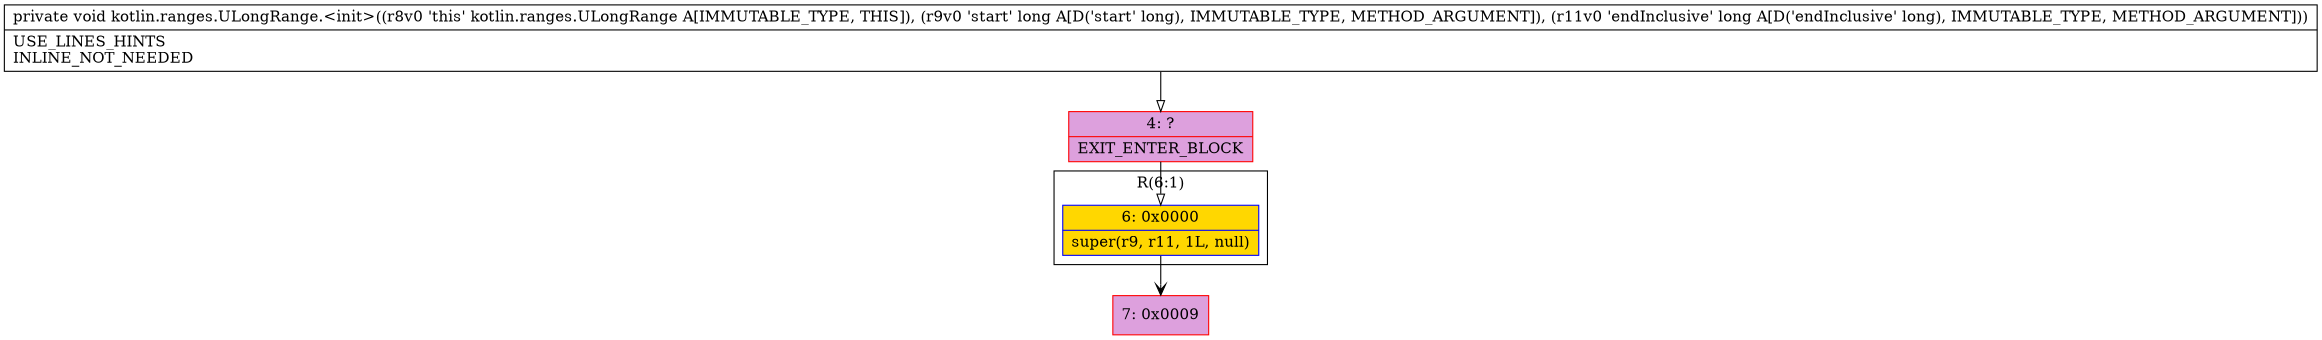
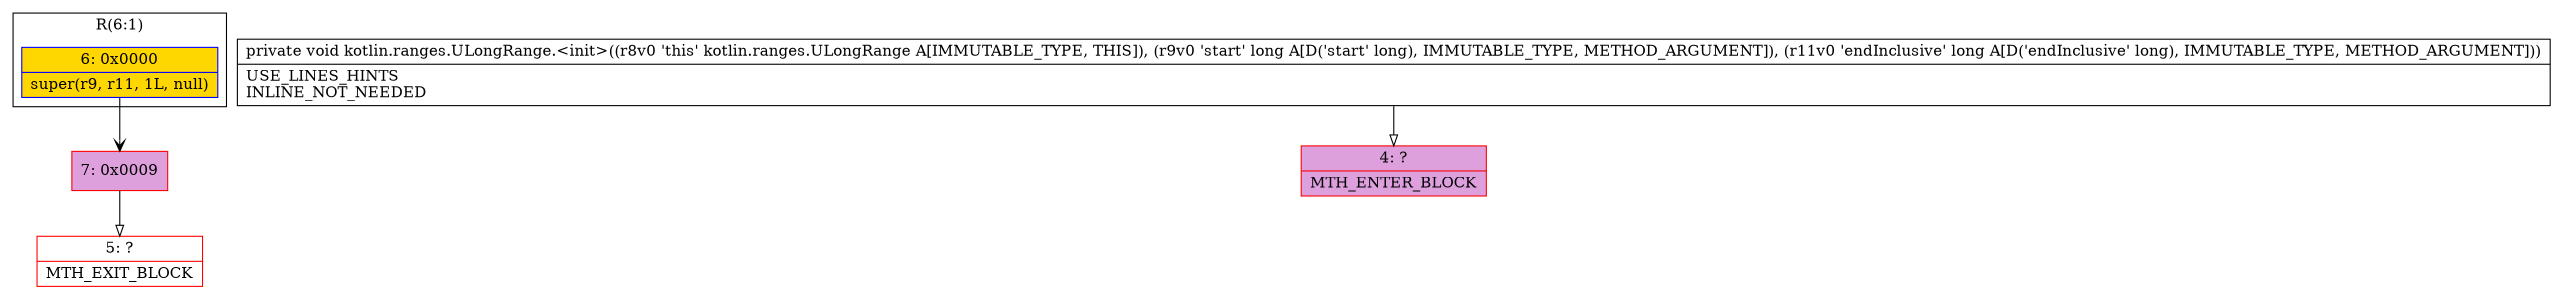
node "4: ?": text "EXIT_ENTER_BLOCK" -> "MTH_ENTER_BLOCK"
edge "4: ?" -> "6: 0x0000": removed
node "5: ?": added
